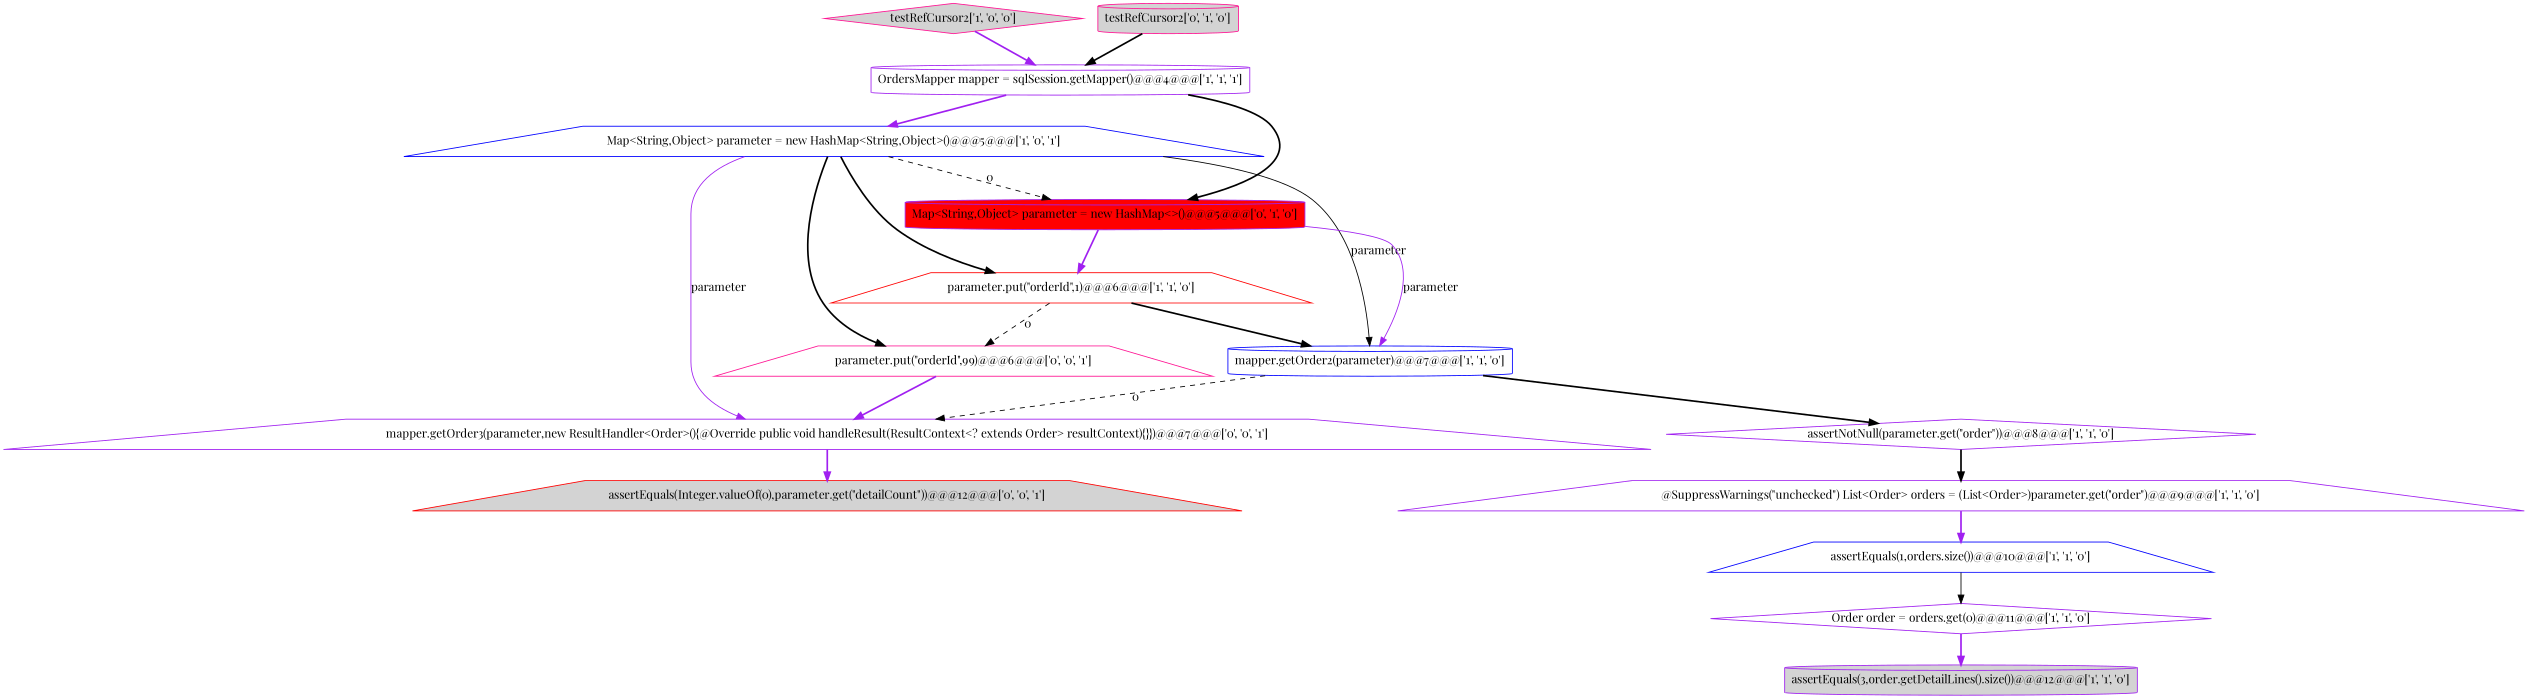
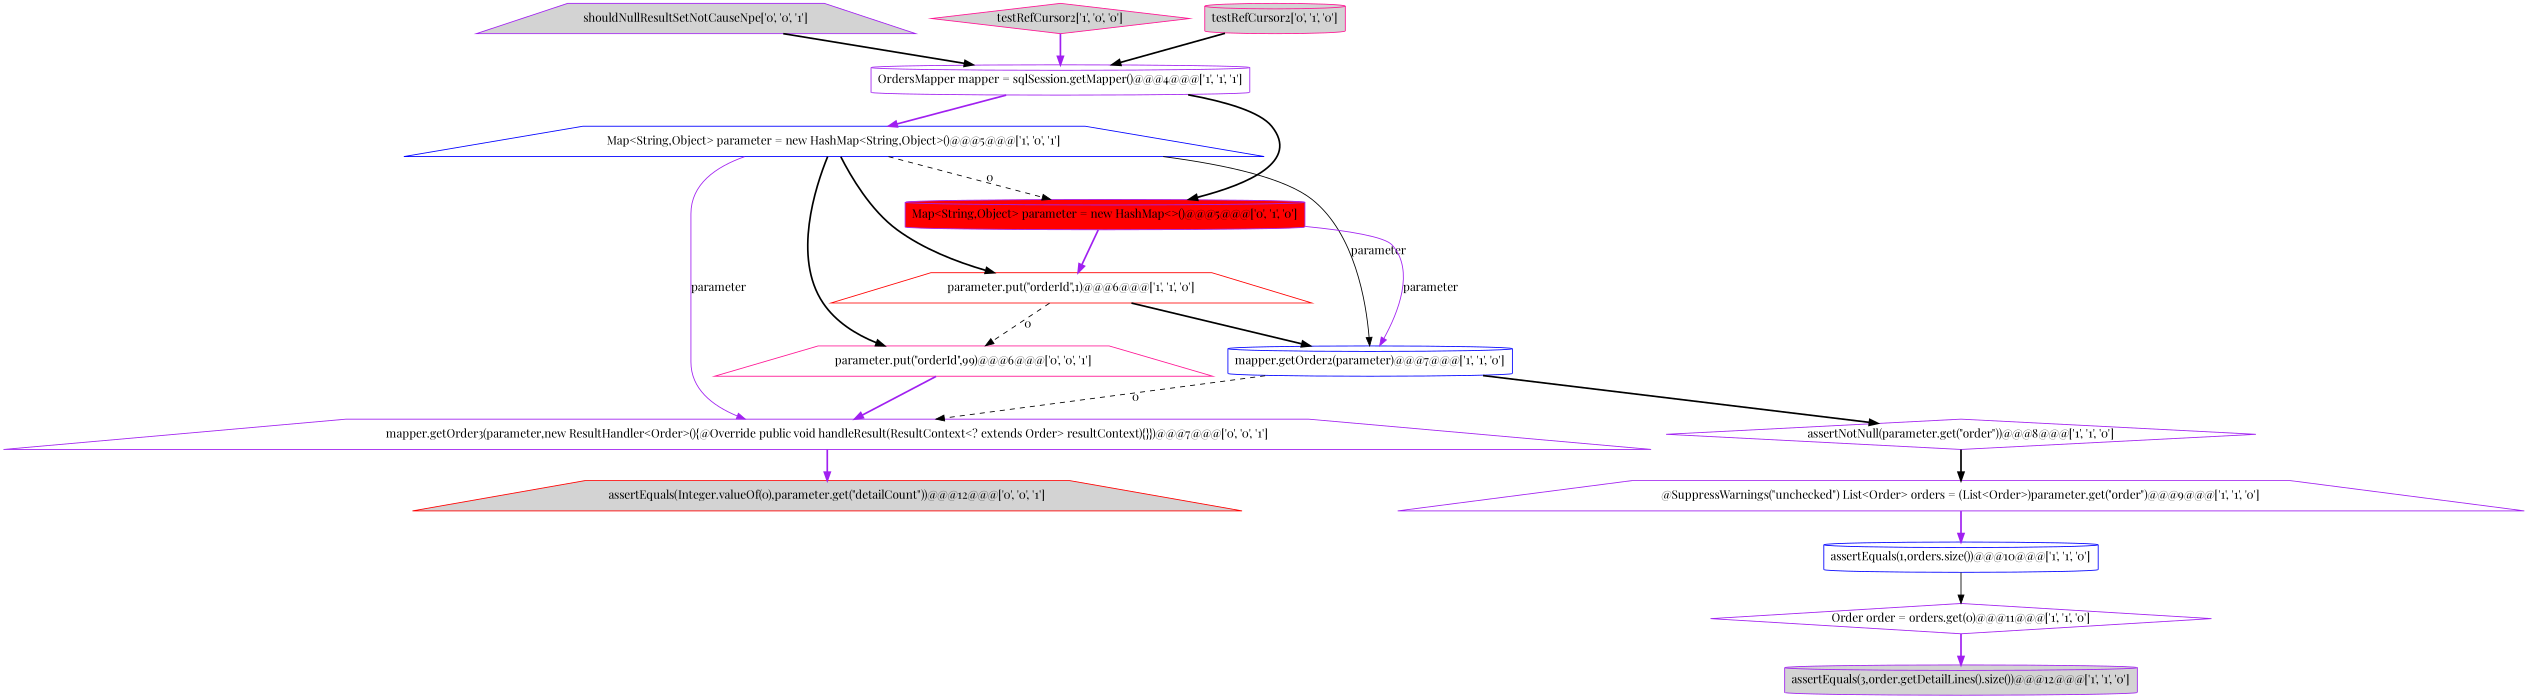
node "shouldNullResultSetNotCauseNpe['0', '0', '1']": added
node "assertEquals(1,orders.size())@@@10@@@['1', '1', '0']": shape trapezium -> cylinder
